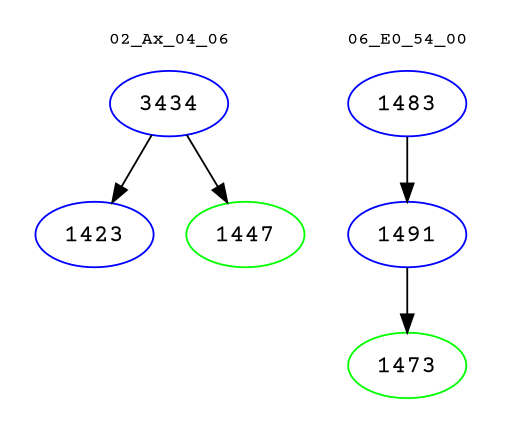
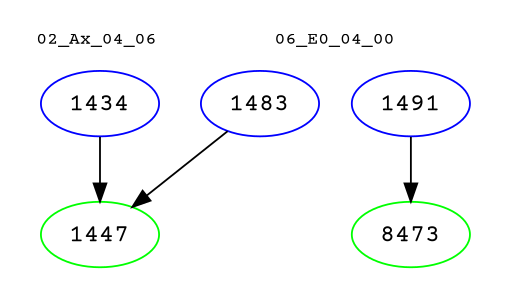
cluster "06_E0_54_00": label "06_E0_54_00" -> "06_E0_04_00"
node "3434": label "3434" -> "1434"
edge "1483" -> "1491": now "1483" -> "1447"
node "1423": removed
node "1473": label "1473" -> "8473"
